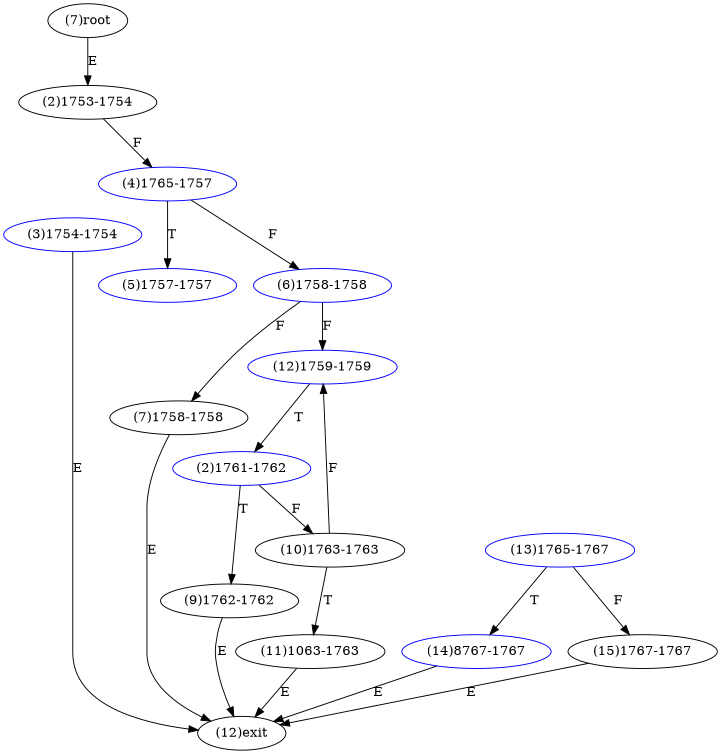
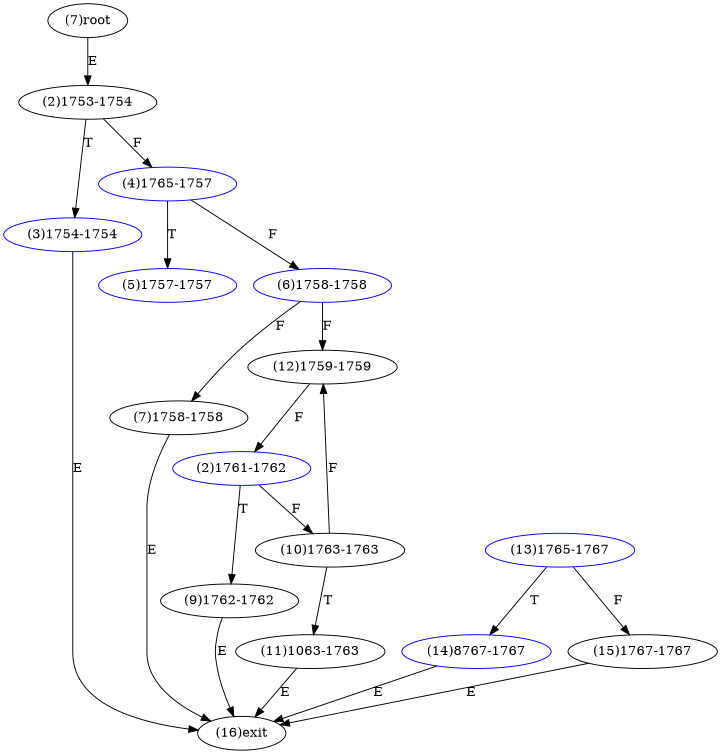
edge "(2)1753-1754" -> "(3)1754-1754": added, label "T"
node "(12)1759-1759": color blue -> black
edge "(12)1759-1759" -> "(2)1761-1762": label "T" -> "F"
node "(12)exit": label "(12)exit" -> "(16)exit"
